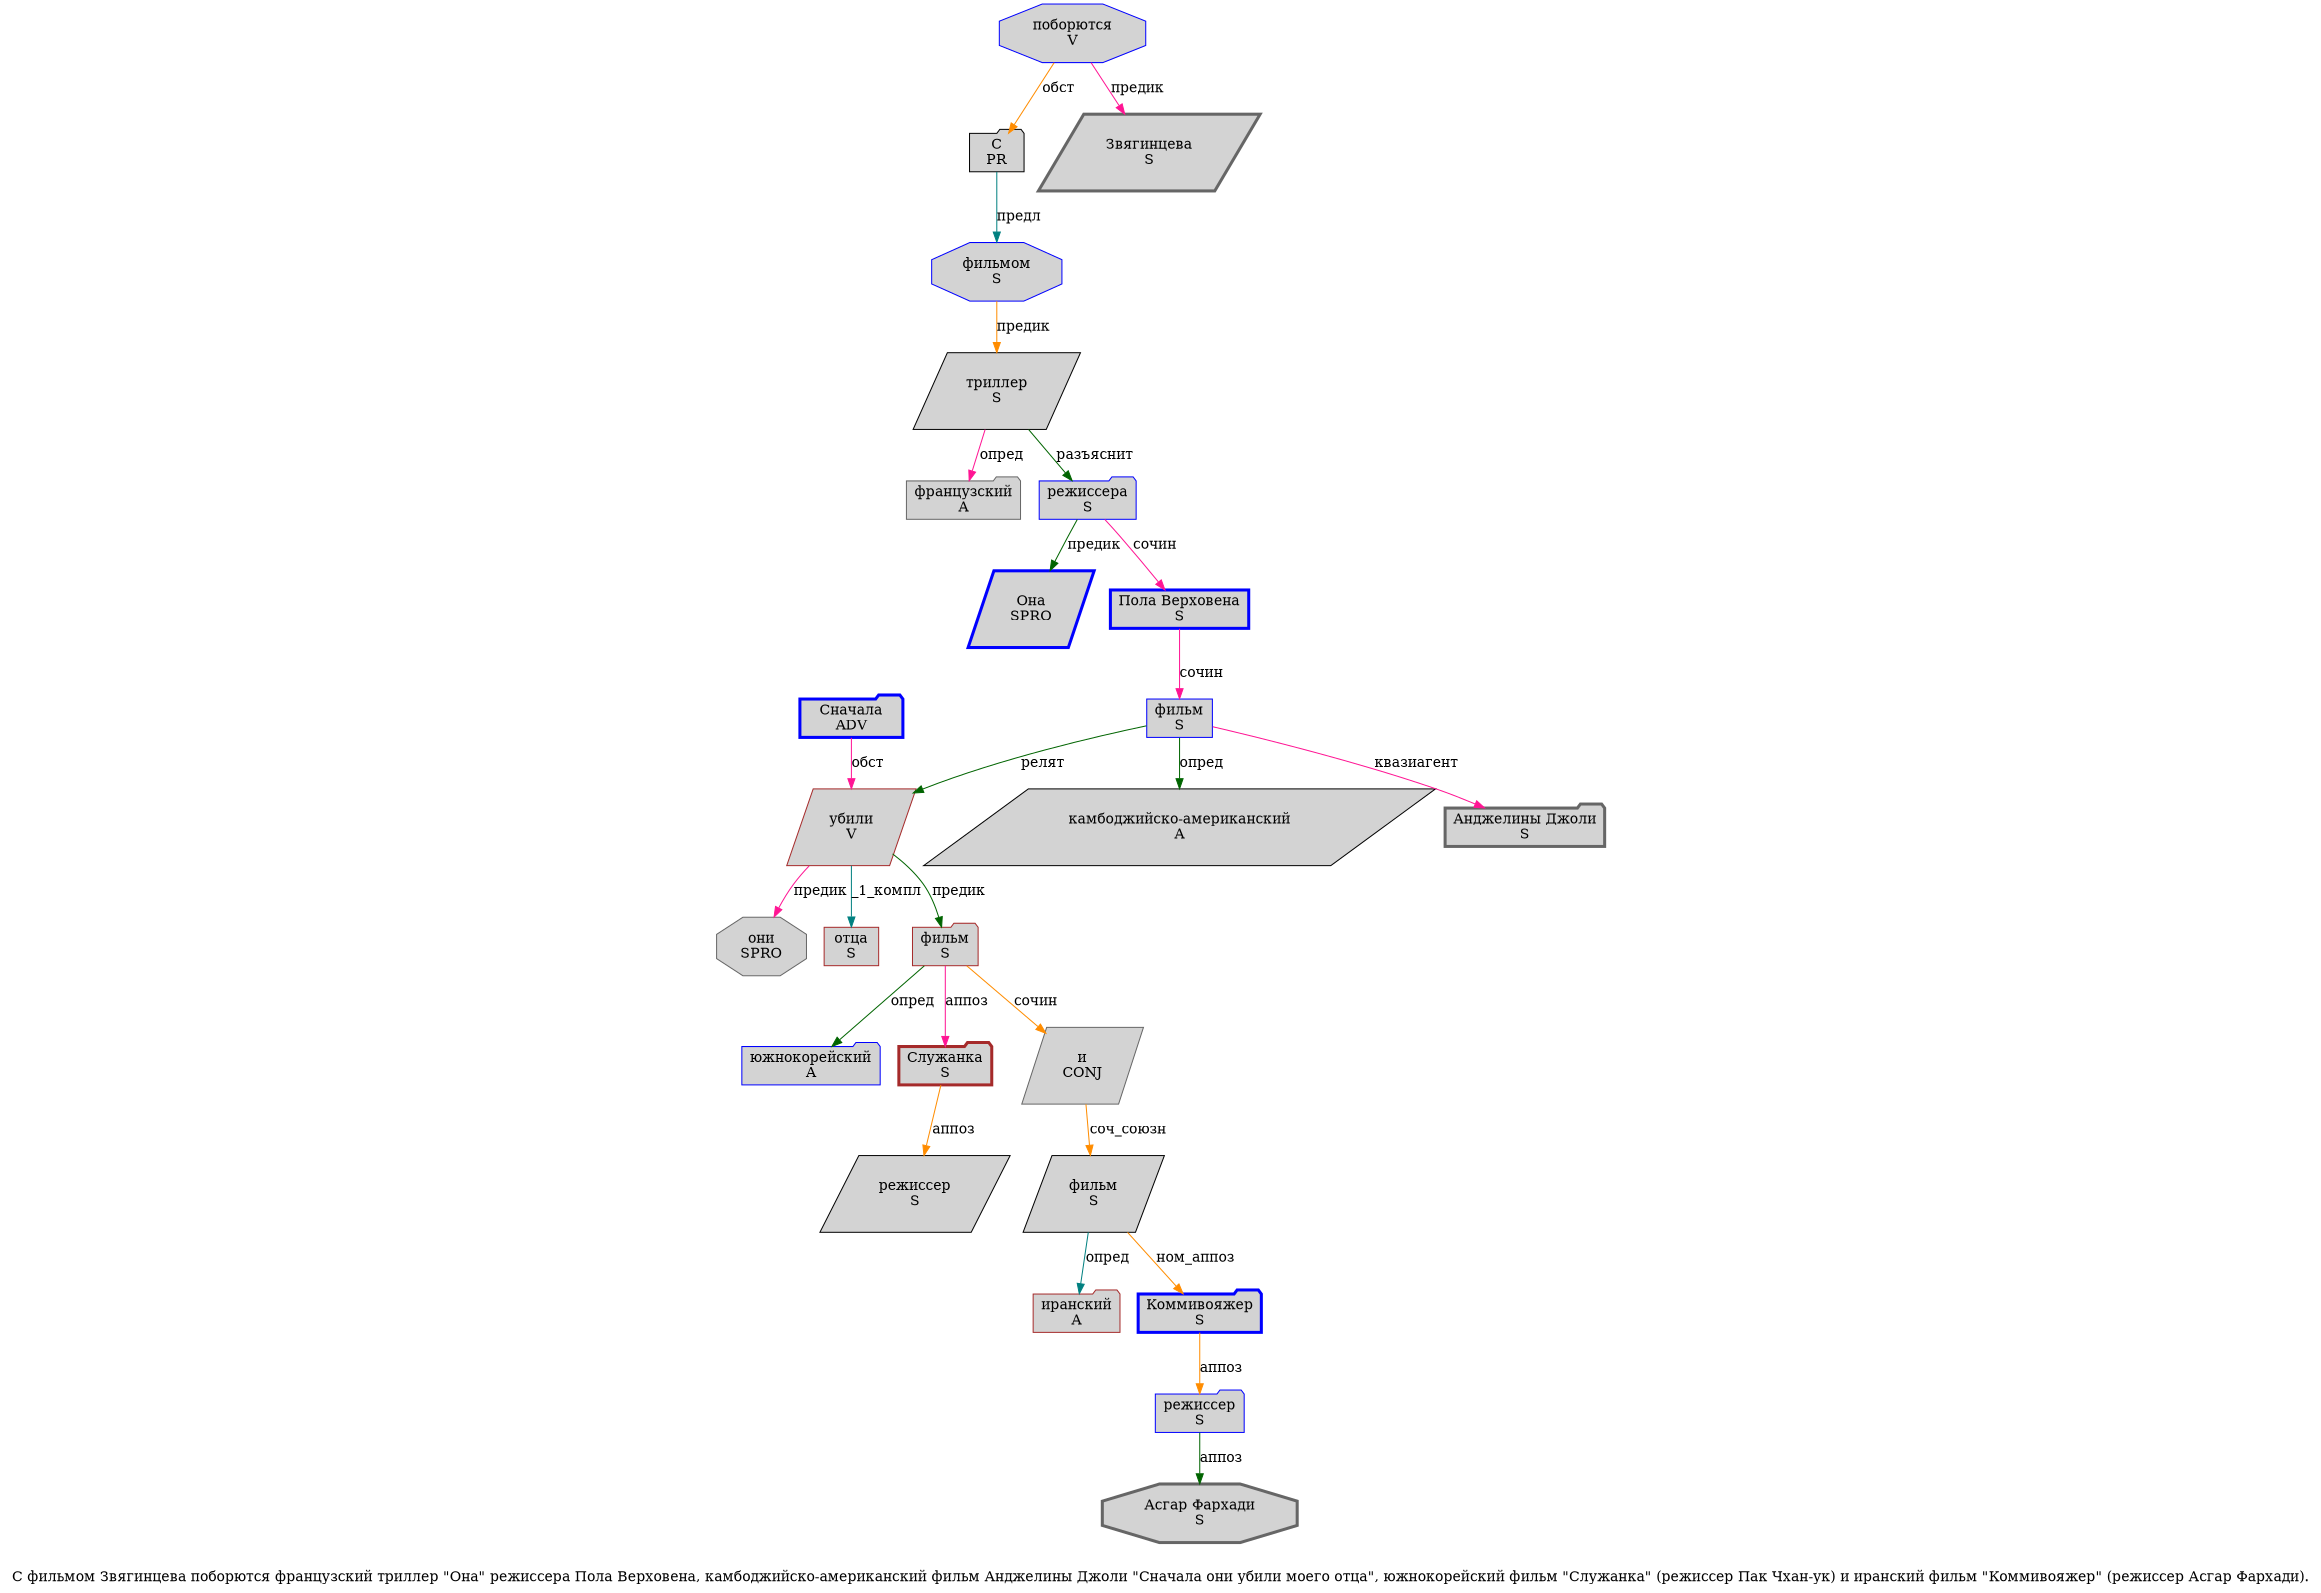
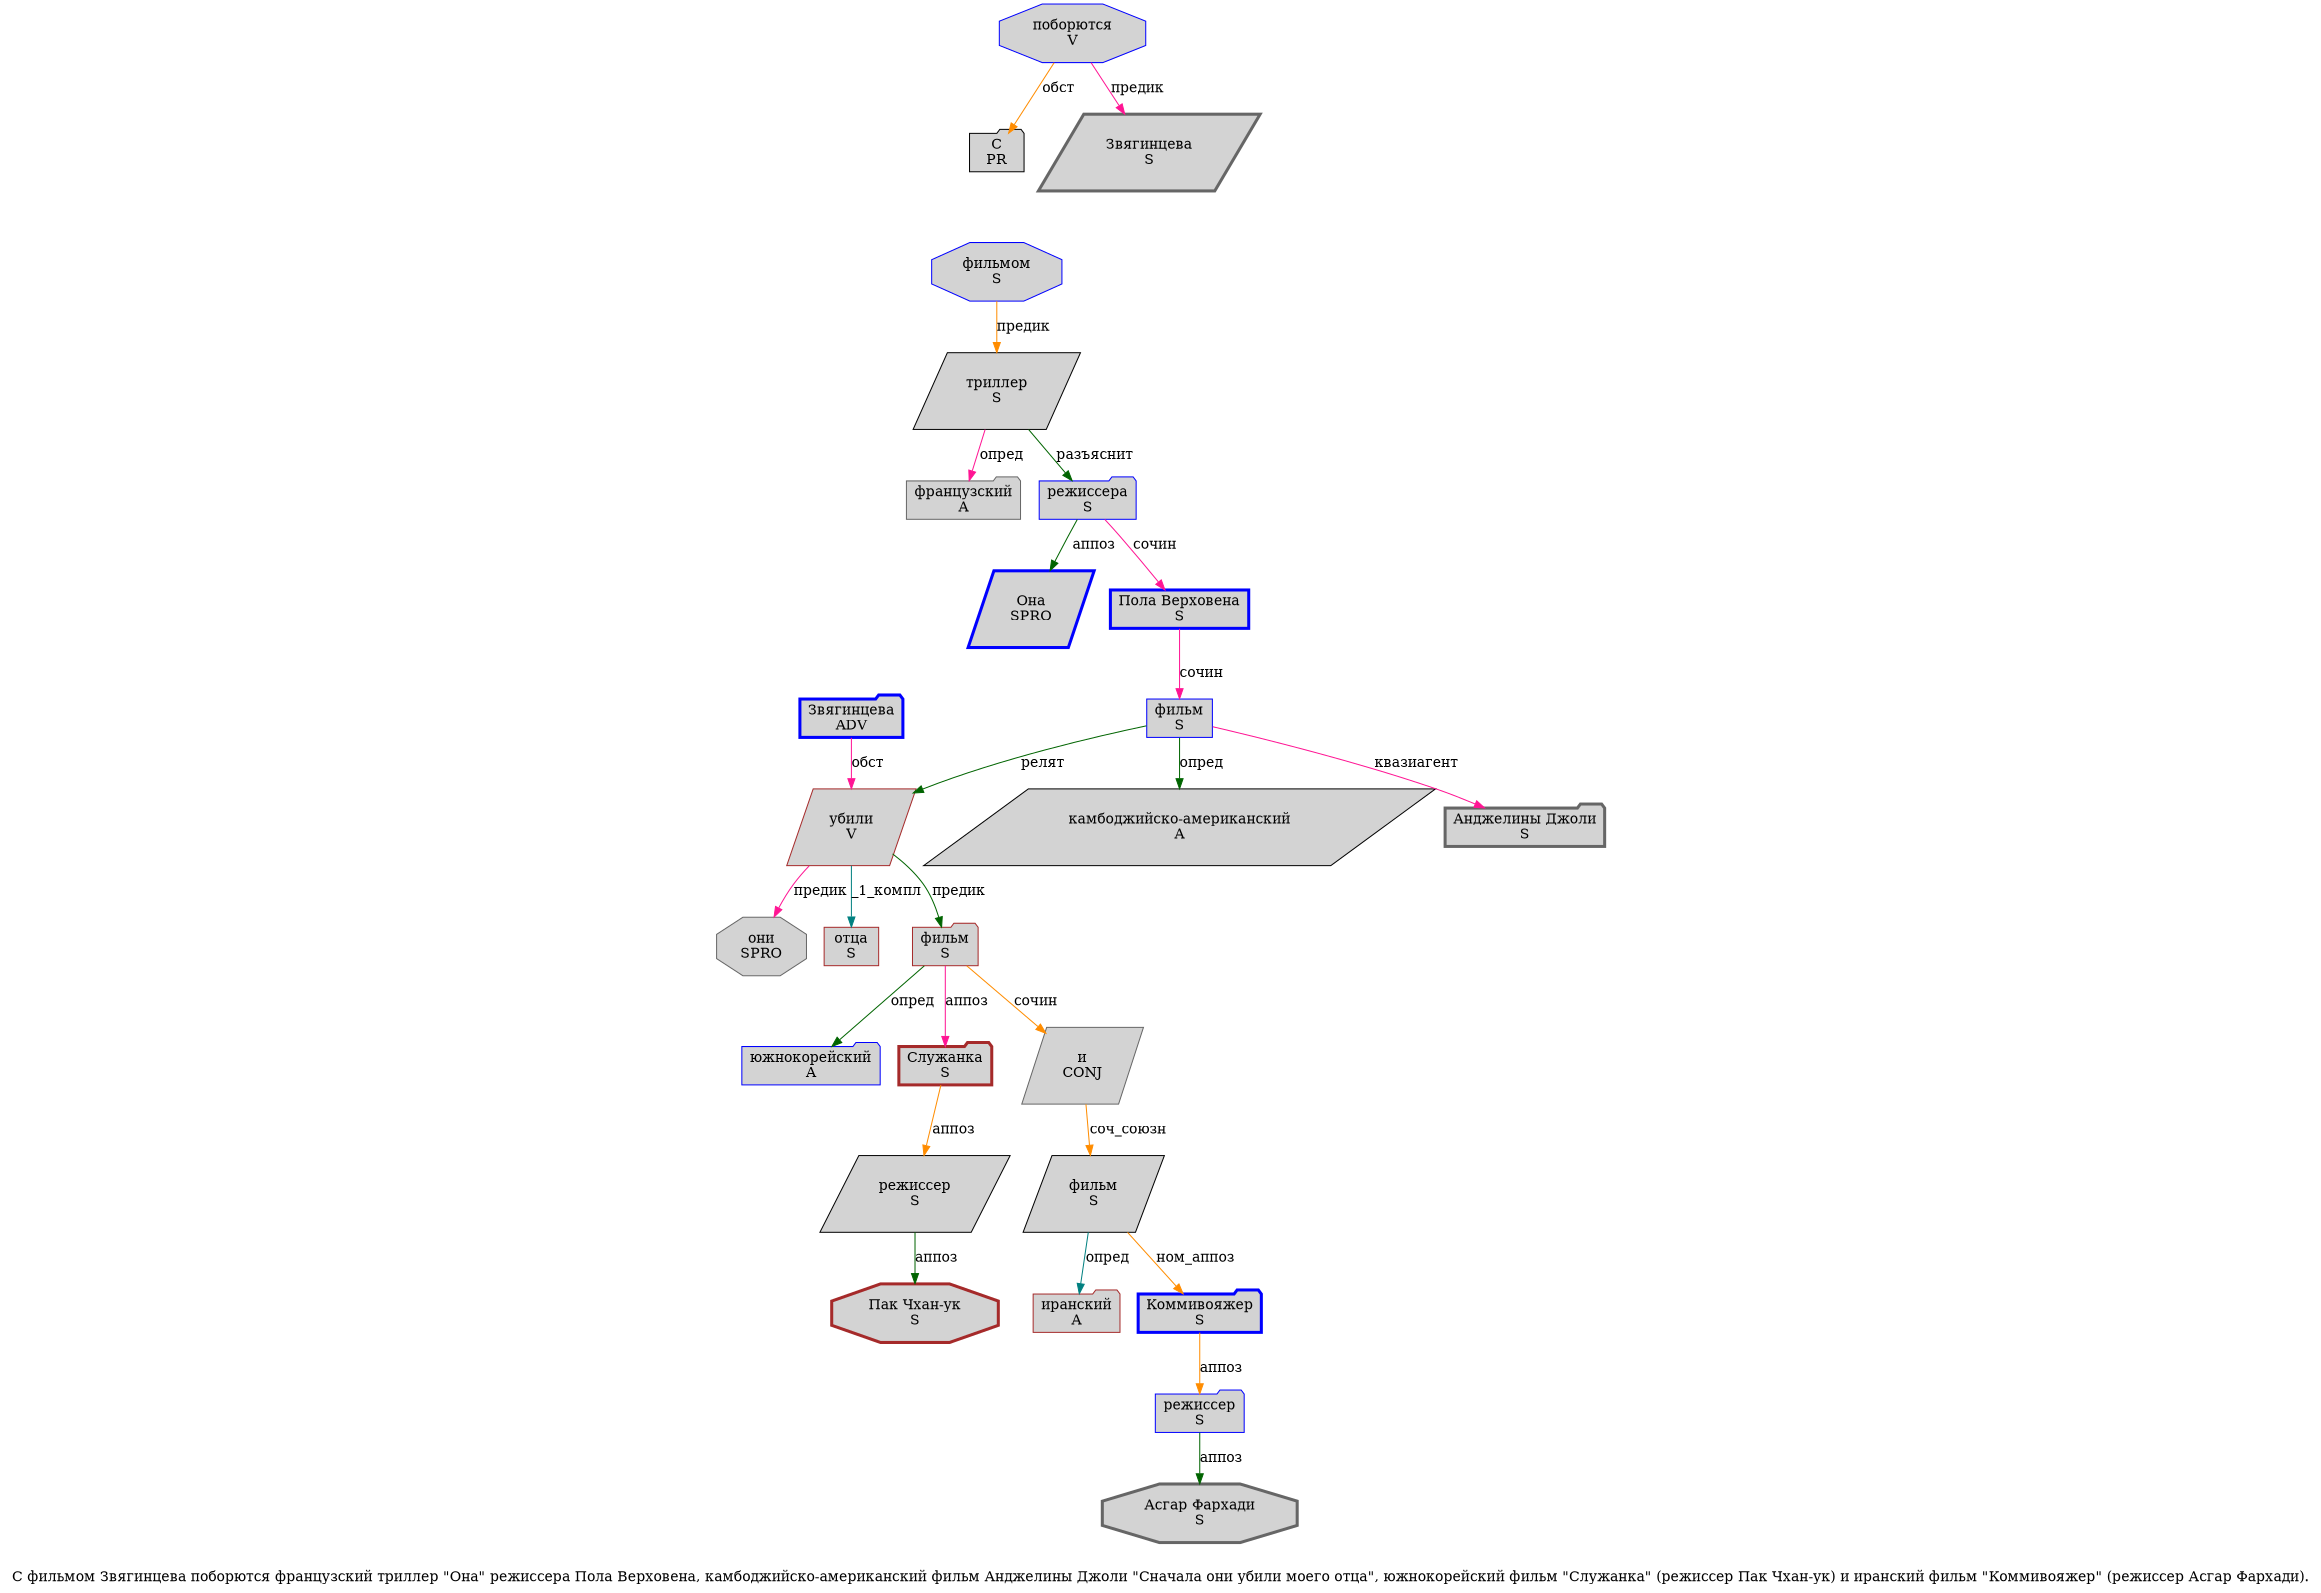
edge "С PR" -> "фильмом S": removed, label "предл"
edge "режиссера S" -> "Она SPRO": label "предик" -> "аппоз"
node "Сначала ADV": label "Сначала ADV" -> "Звягинцева ADV"
node "Пак Чхан-ук S": added
